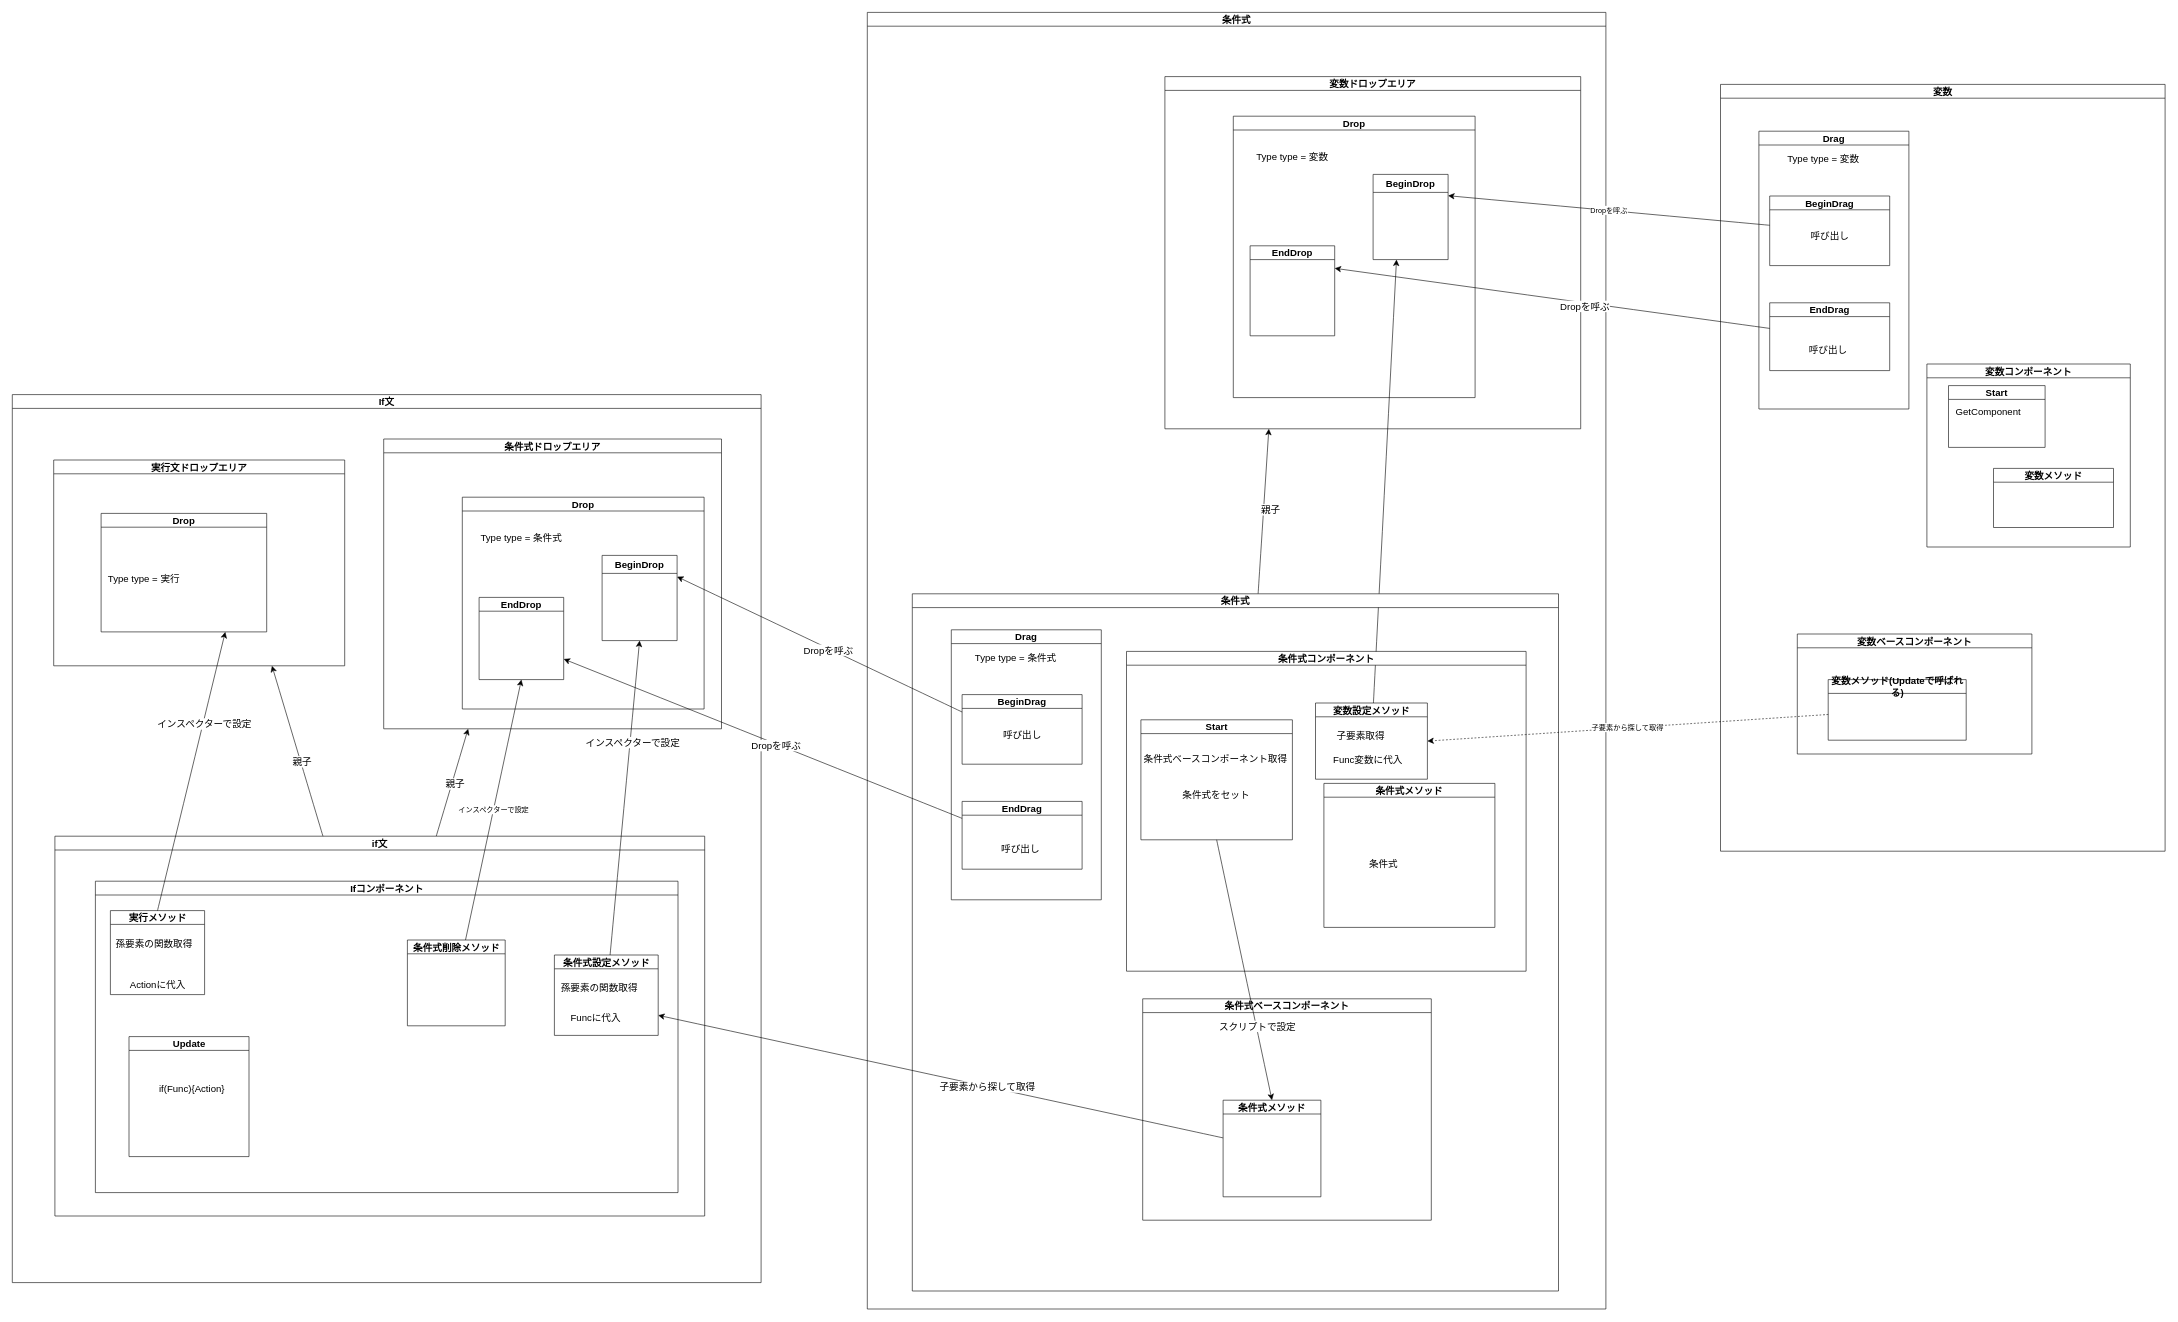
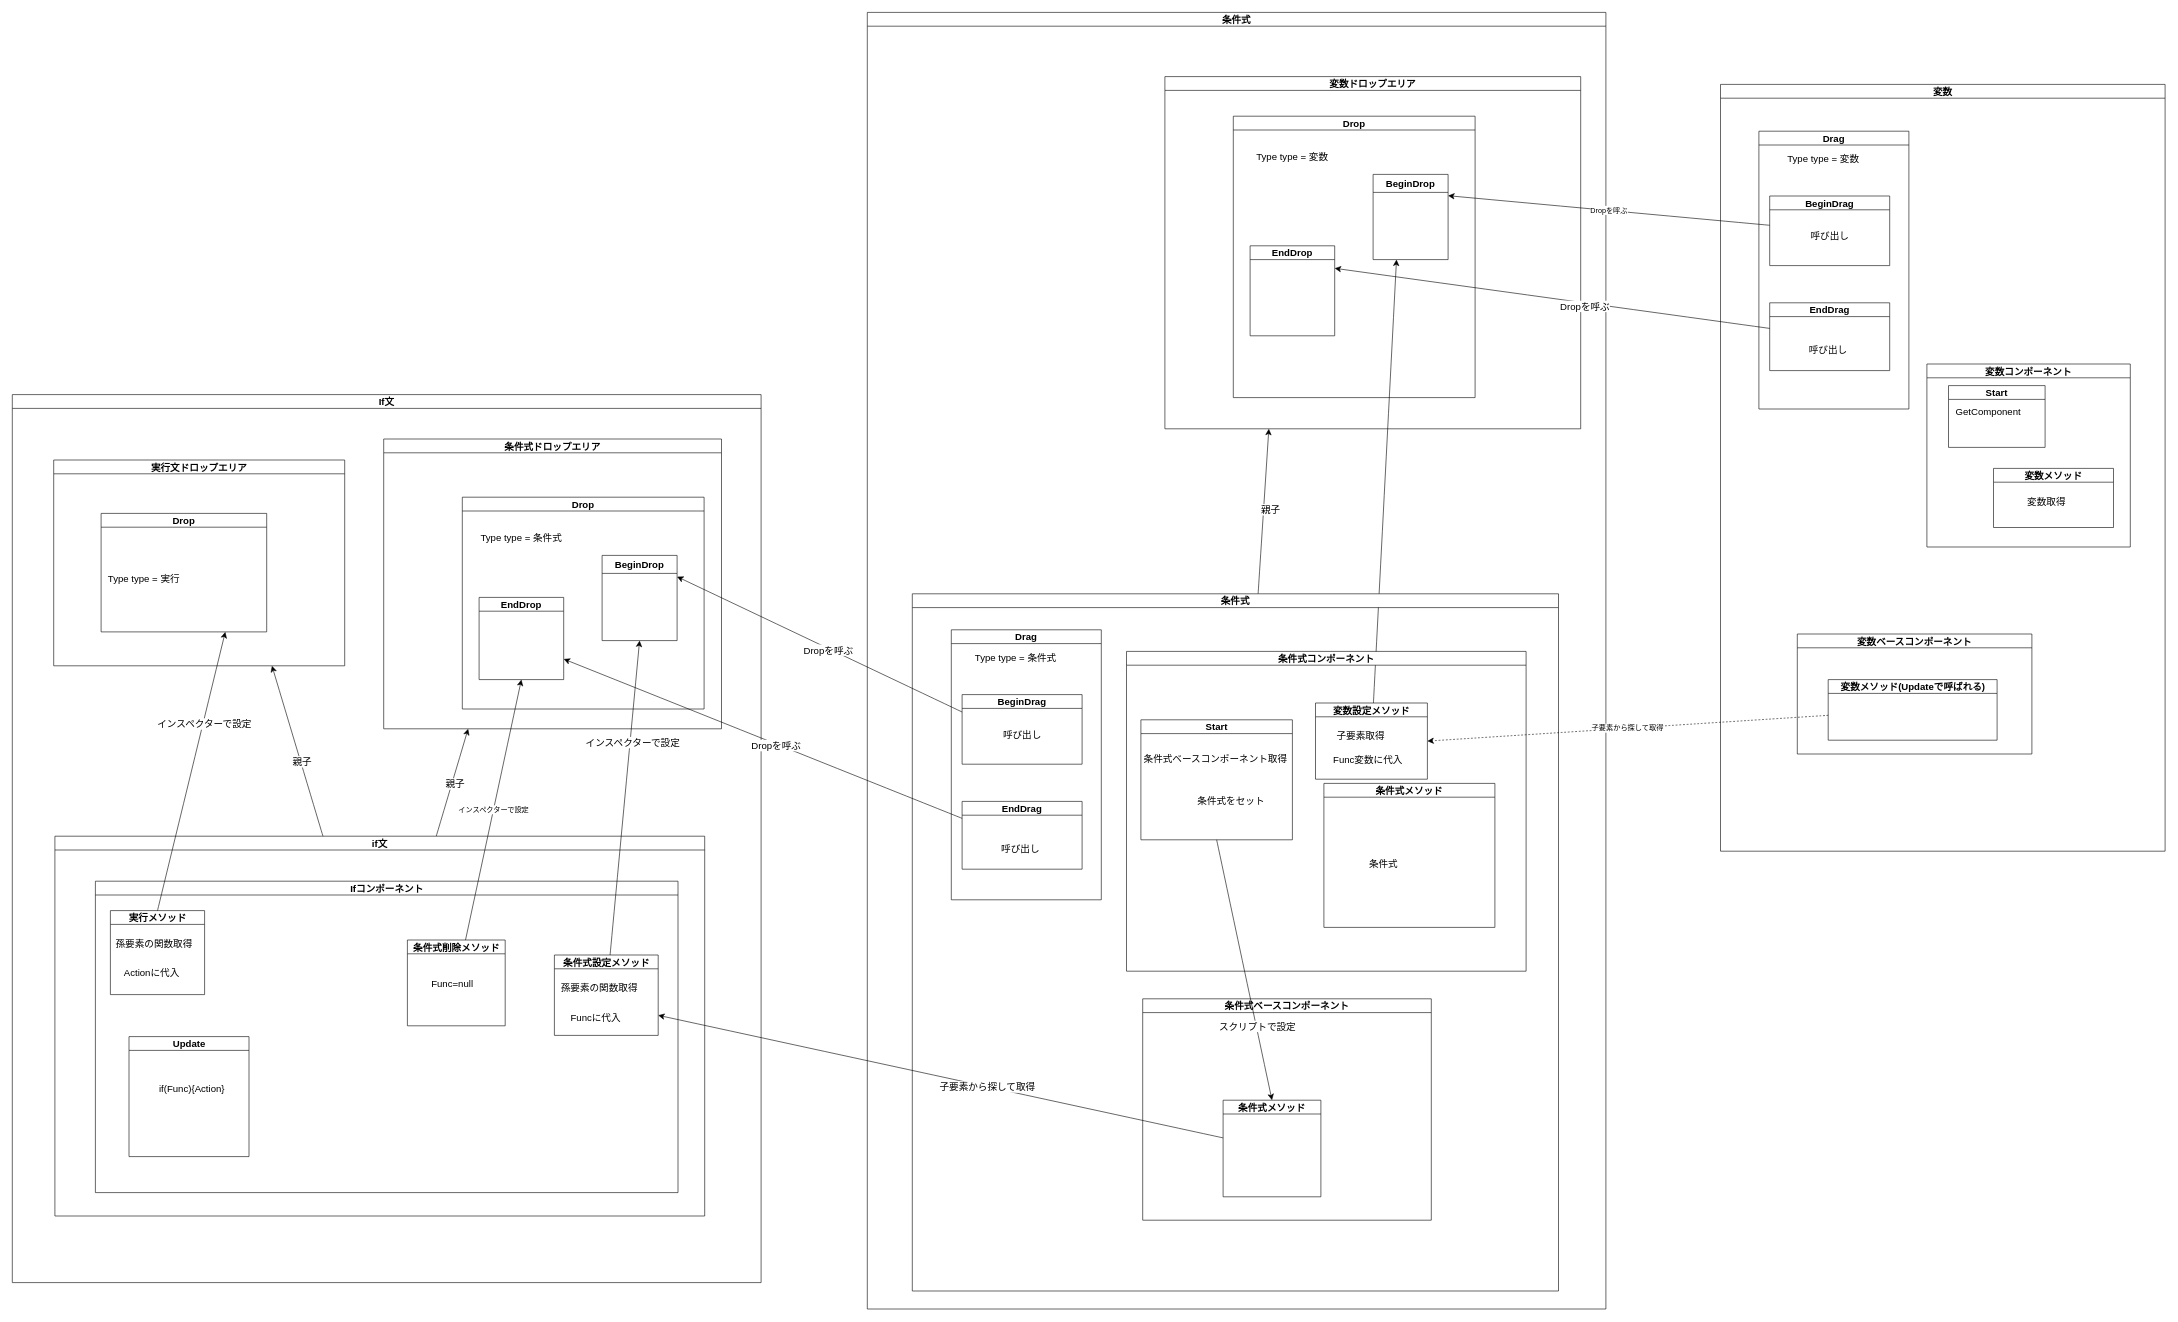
node "変数取得": added
node "変数メソッド(Updateで呼ばれる)": size 138x61 -> 169x61
node "条件式をセット": moved (1216, 794) -> (1231, 800)
node "Func=null": added
node "Actionに代入": moved (158, 984) -> (152, 972)
